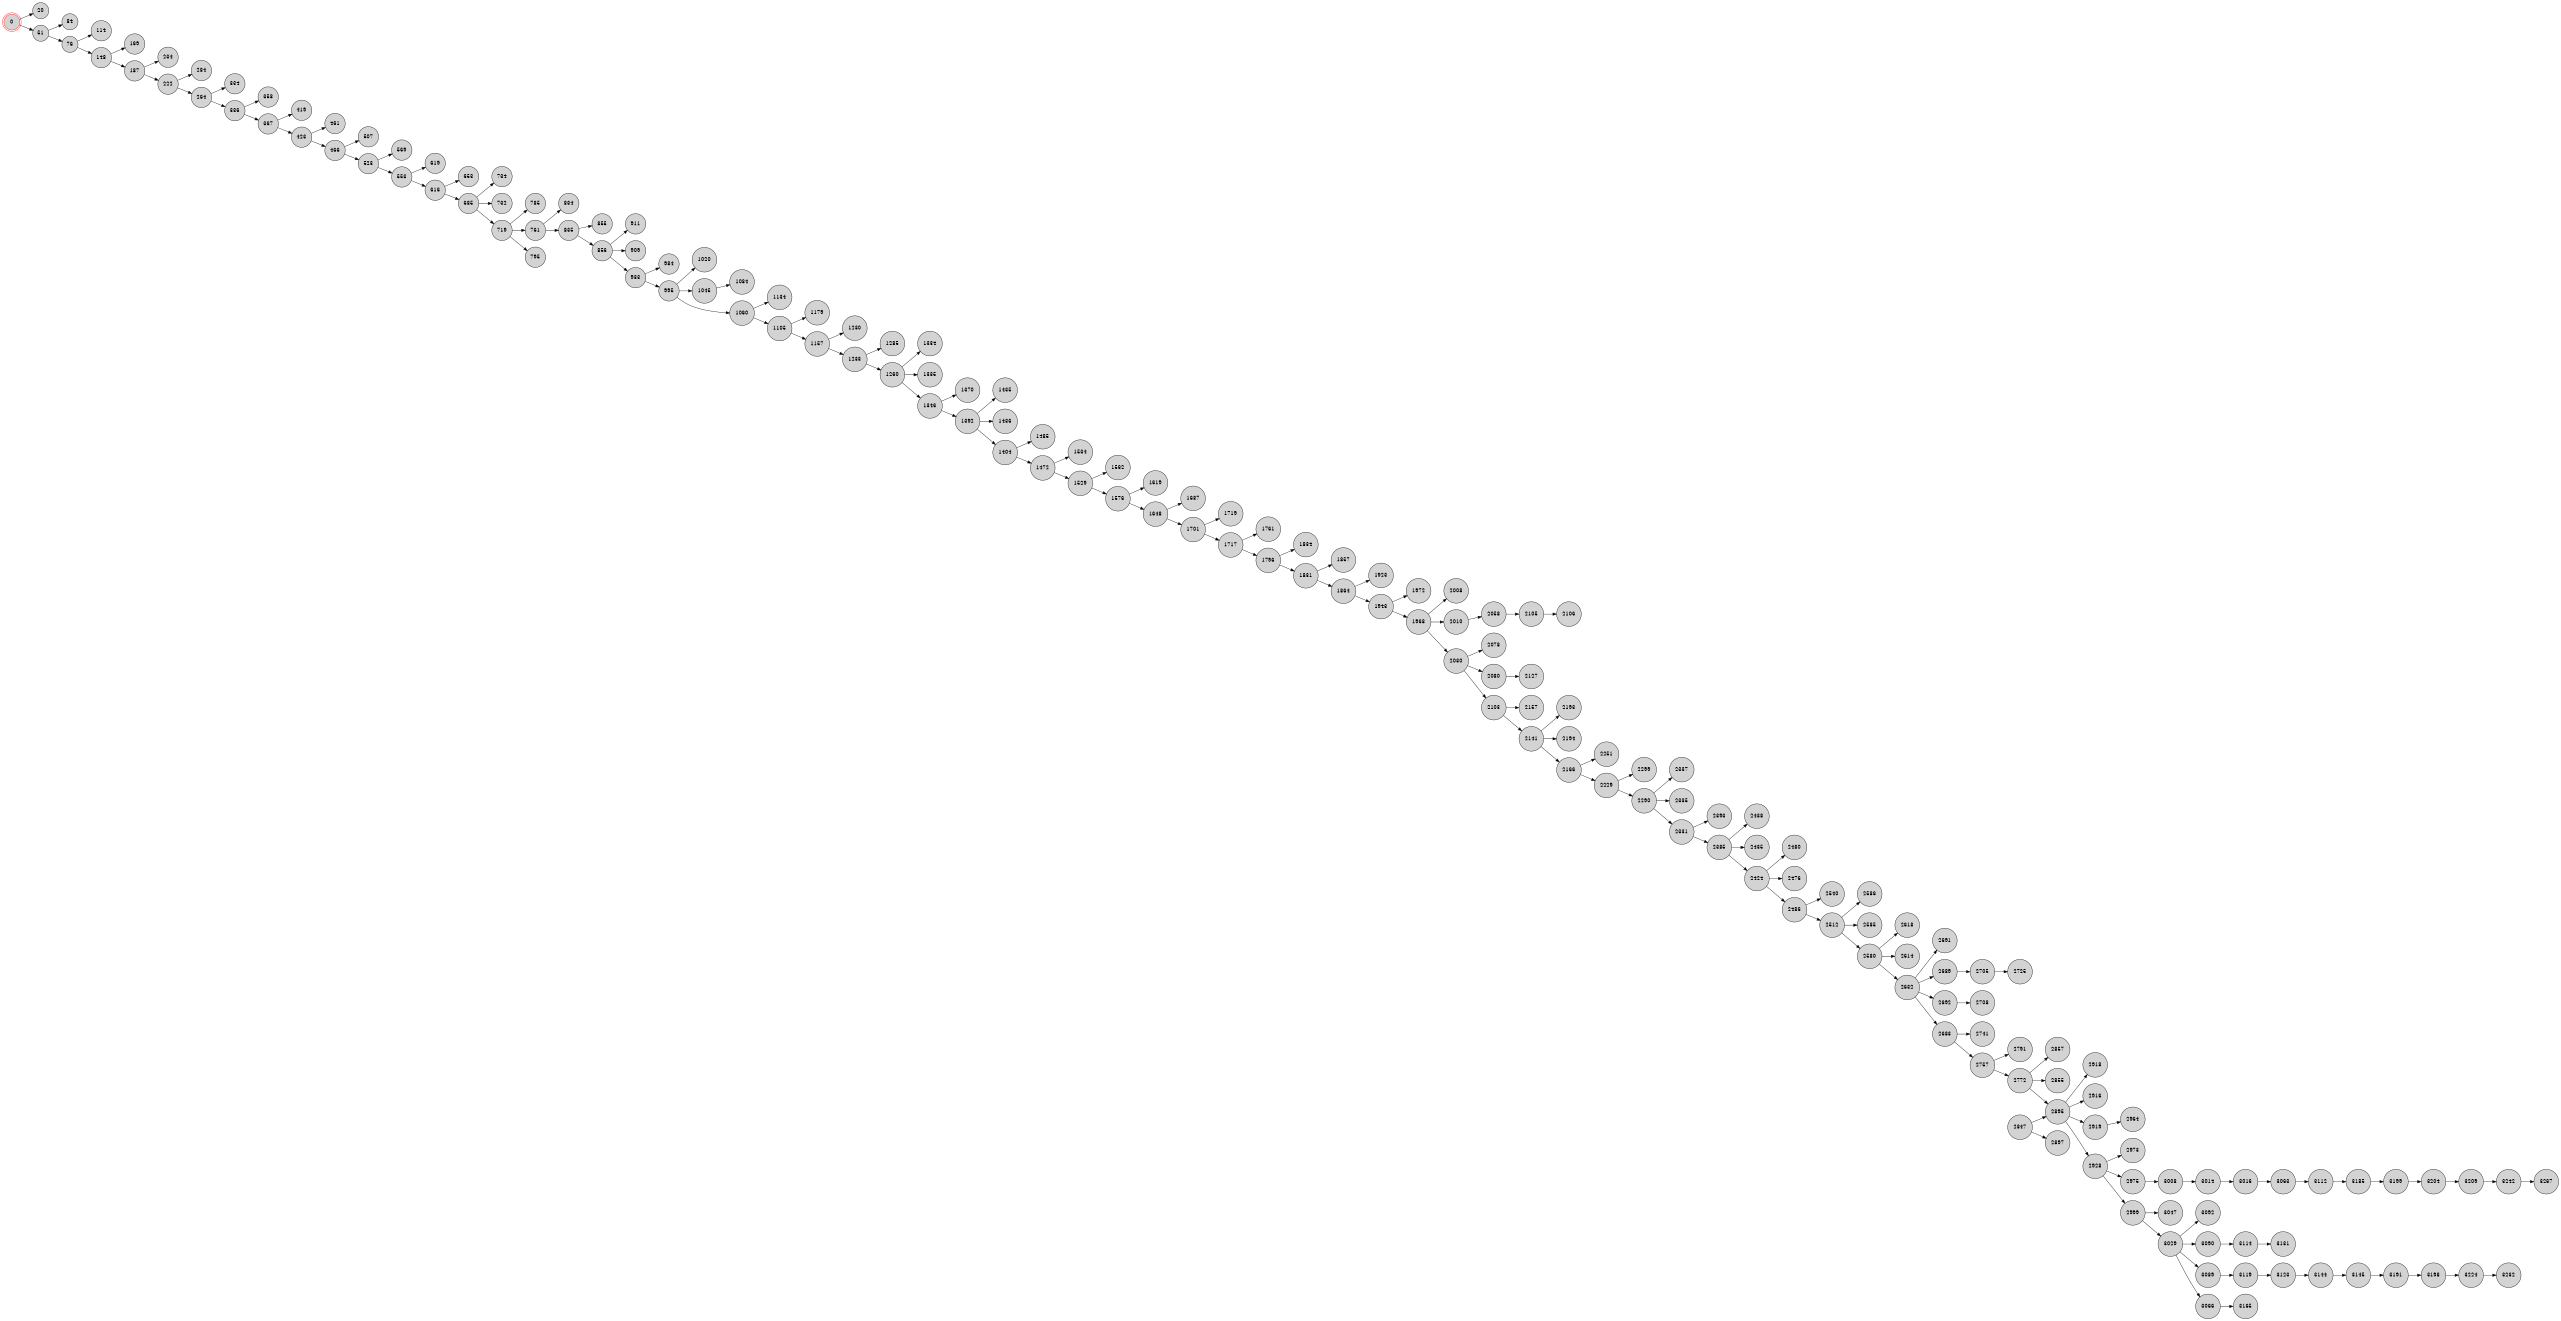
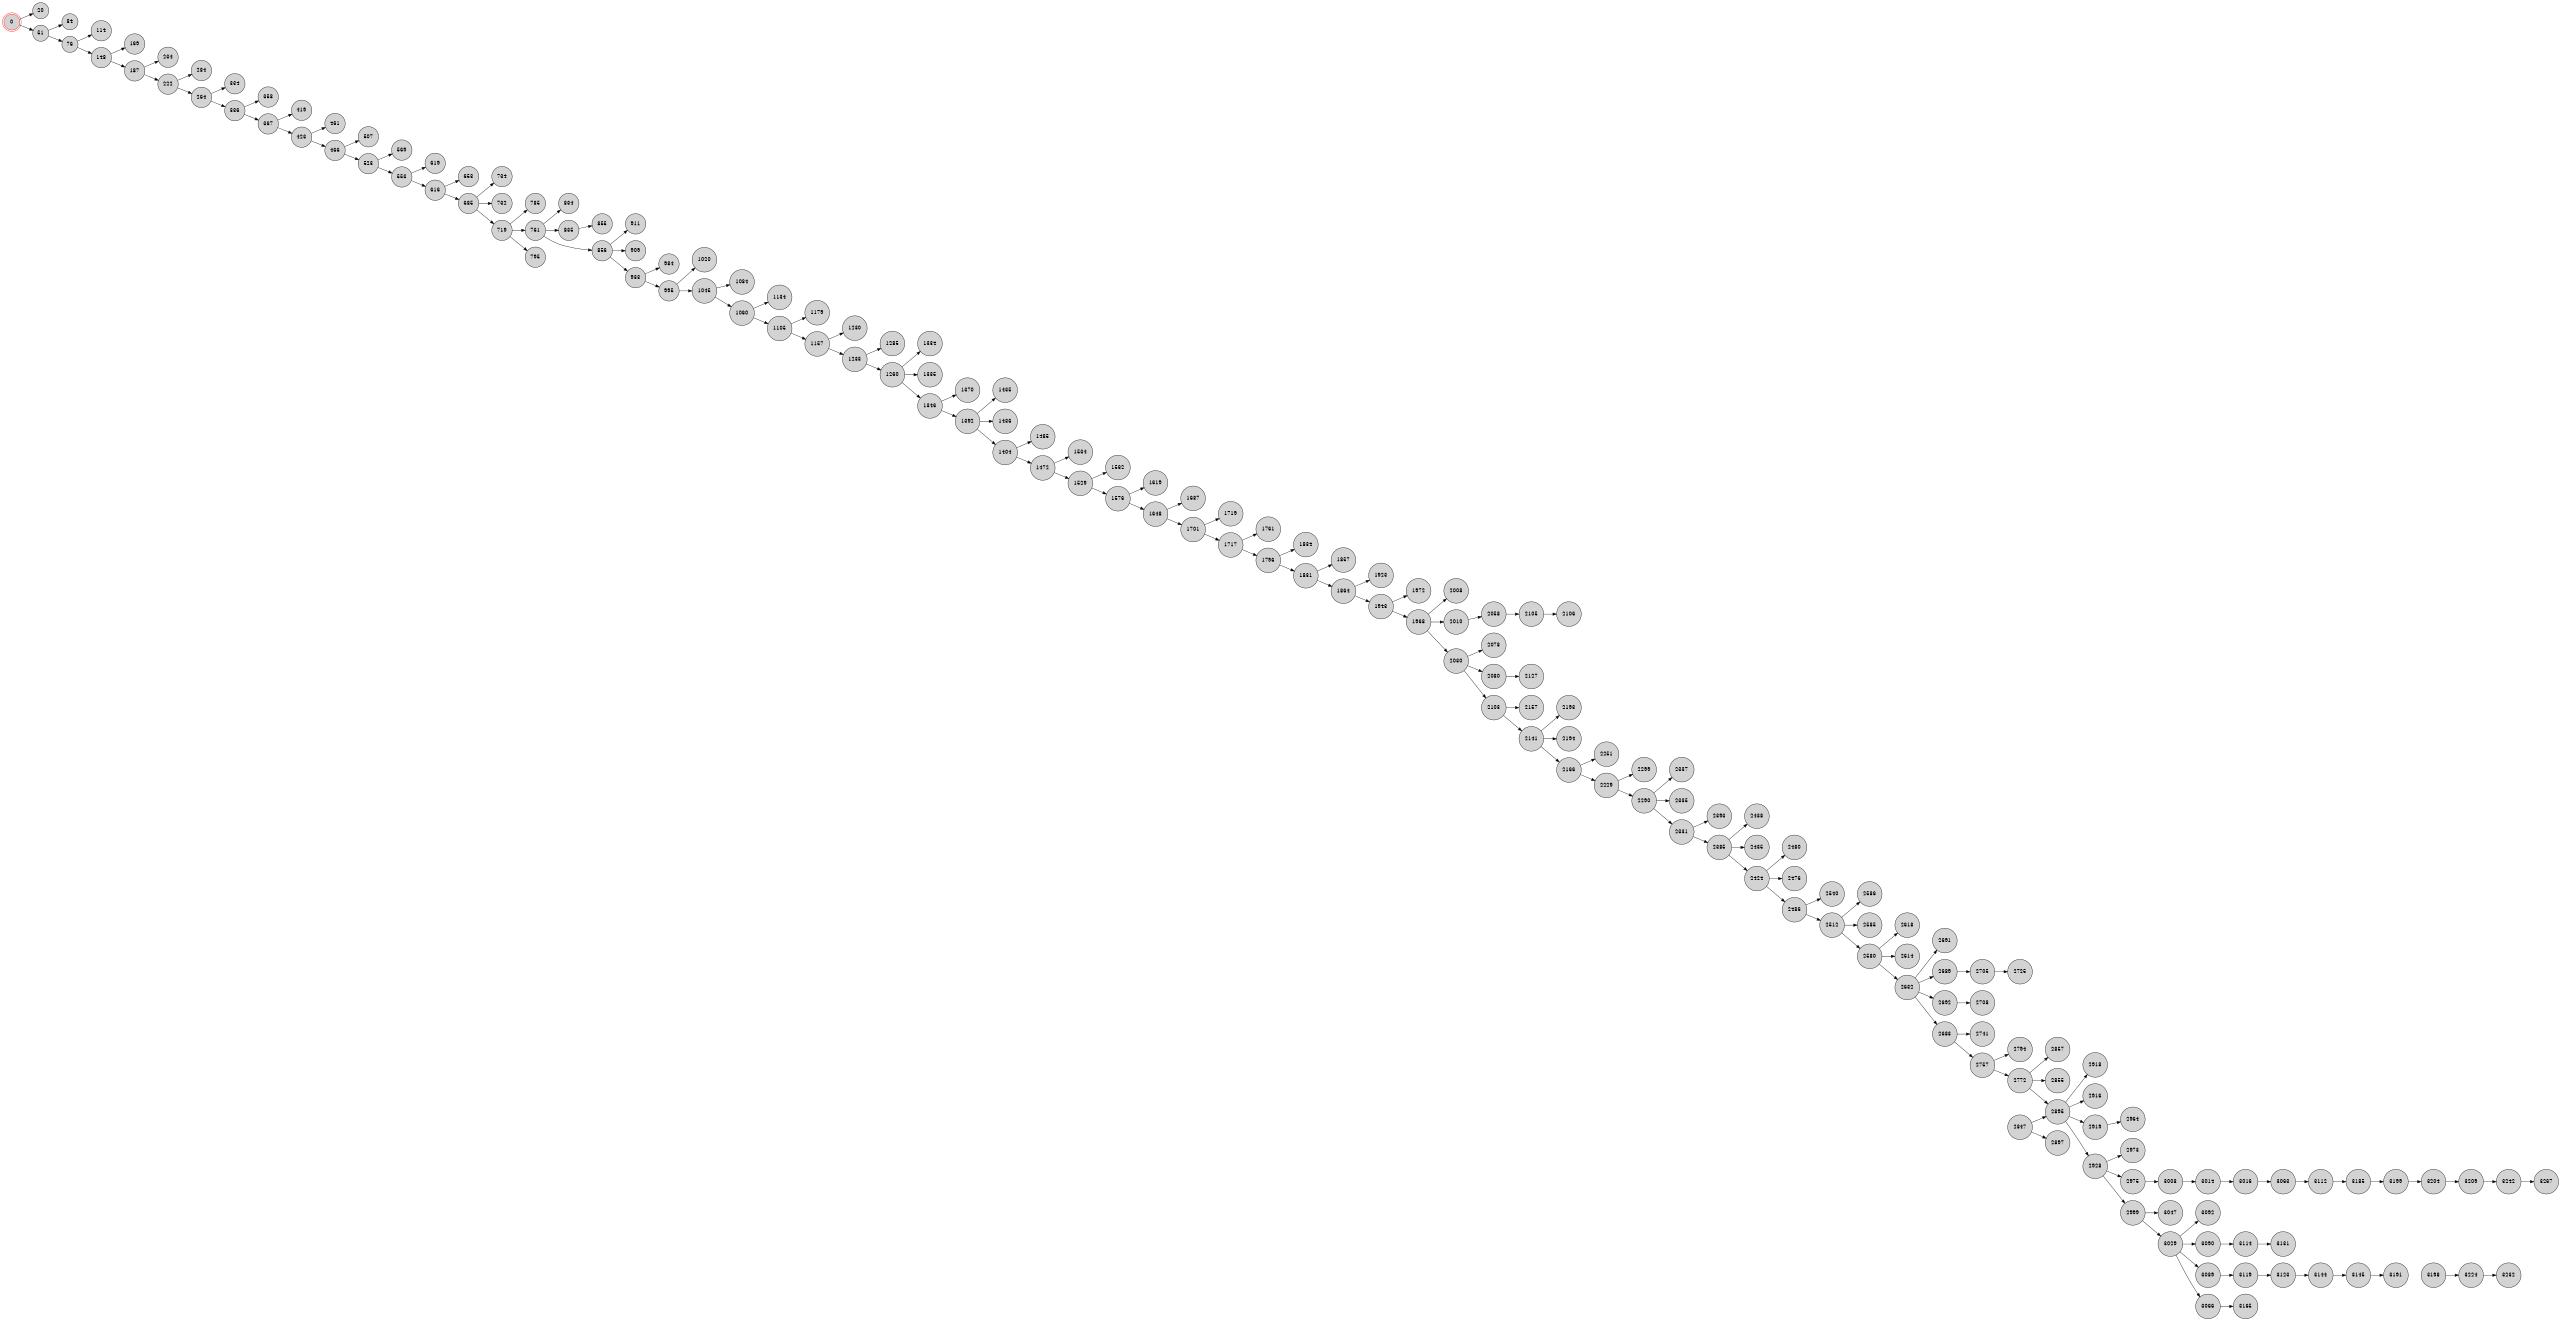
edge "835" -> "856": now "761" -> "856"
edge "995" -> "1060": now "1045" -> "1060"
node "2791": label "2791" -> "2794"
edge "3191" -> "3198": removed
